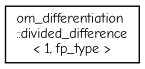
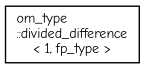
node "om_differentiation ::divided_difference < 1, fp_type >": label "om_differentiation ::divided_difference < 1, fp_type >" -> "om_type ::divided_difference < 1, fp_type >"
